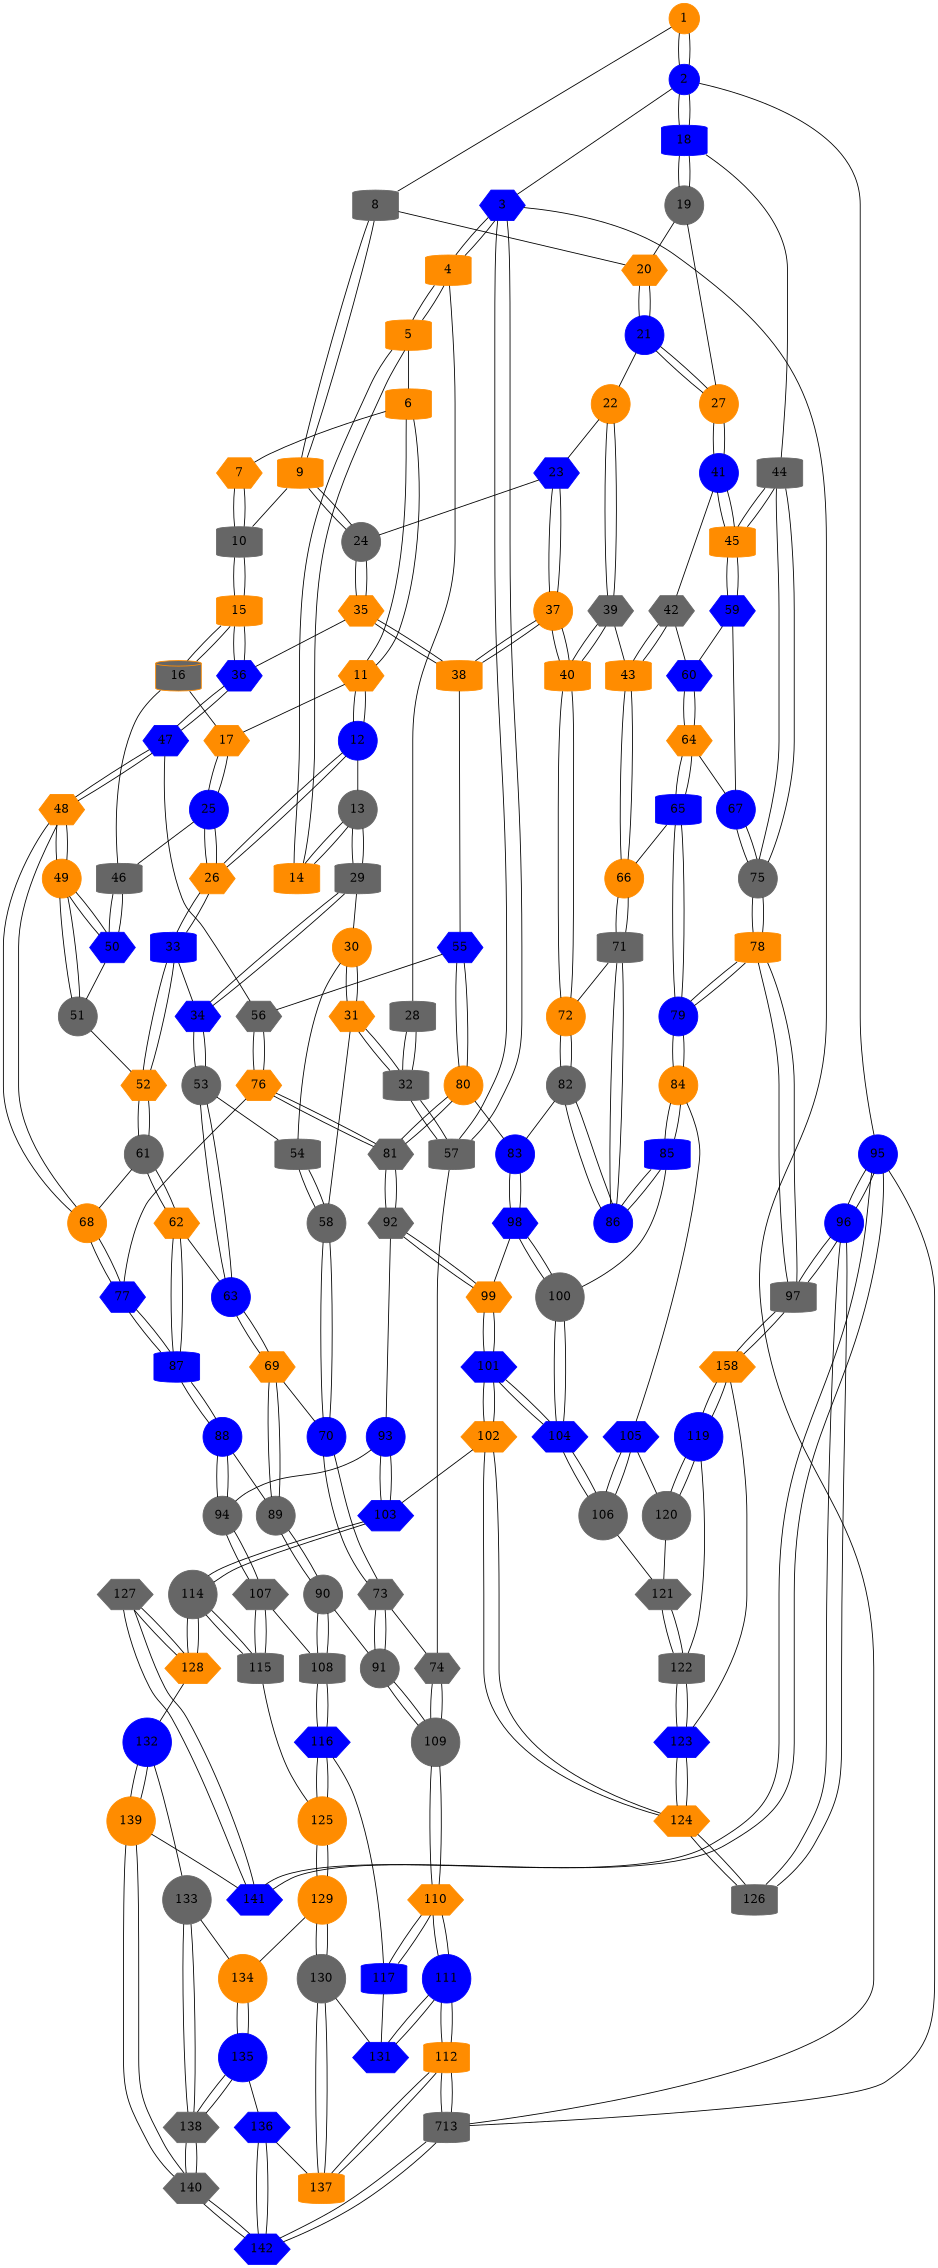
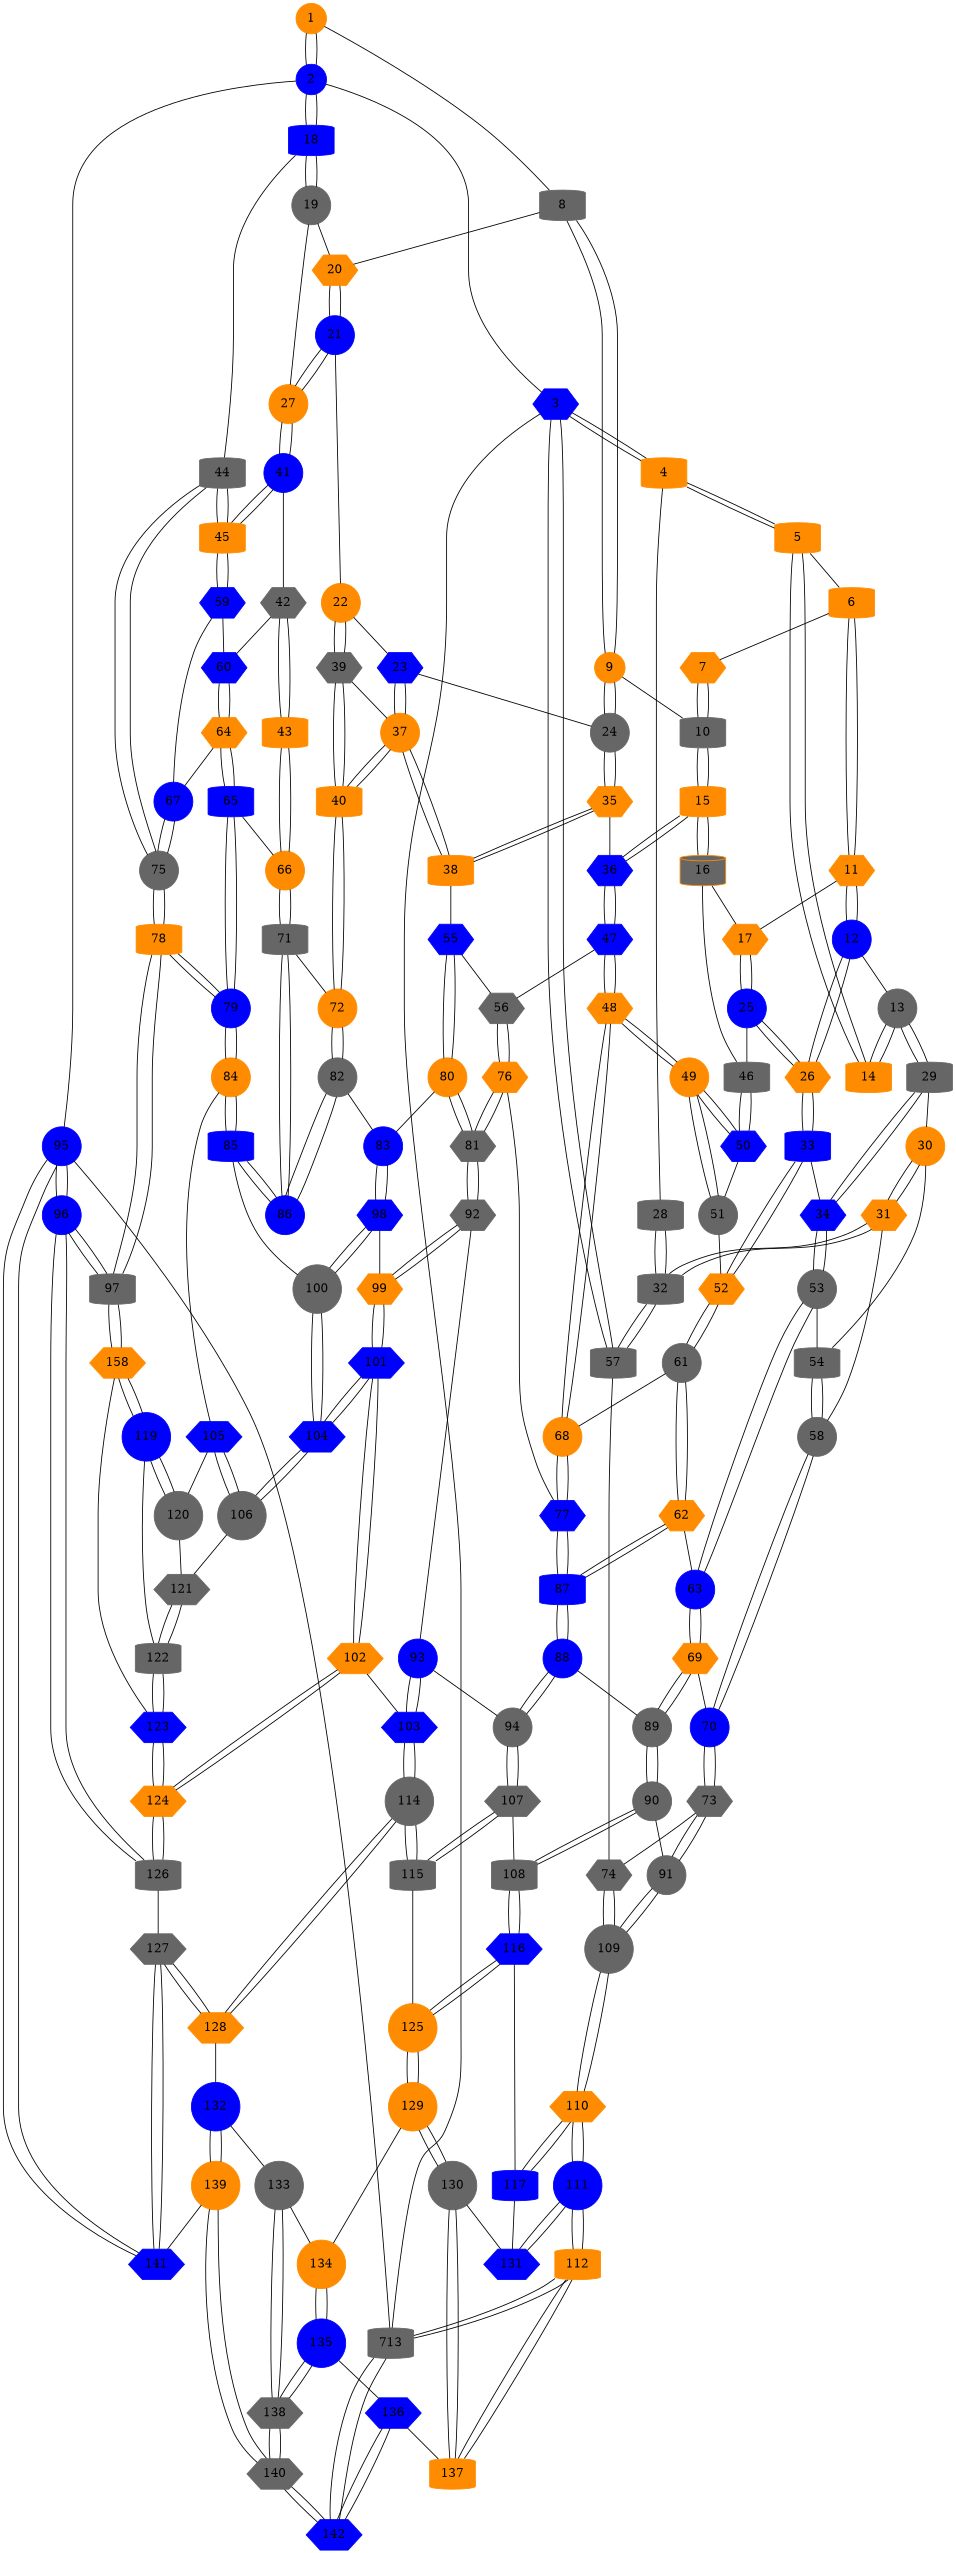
node "9": shape cylinder -> circle
edge "39" -- "43": now "39" -- "37"
edge "126" -- "127": added
